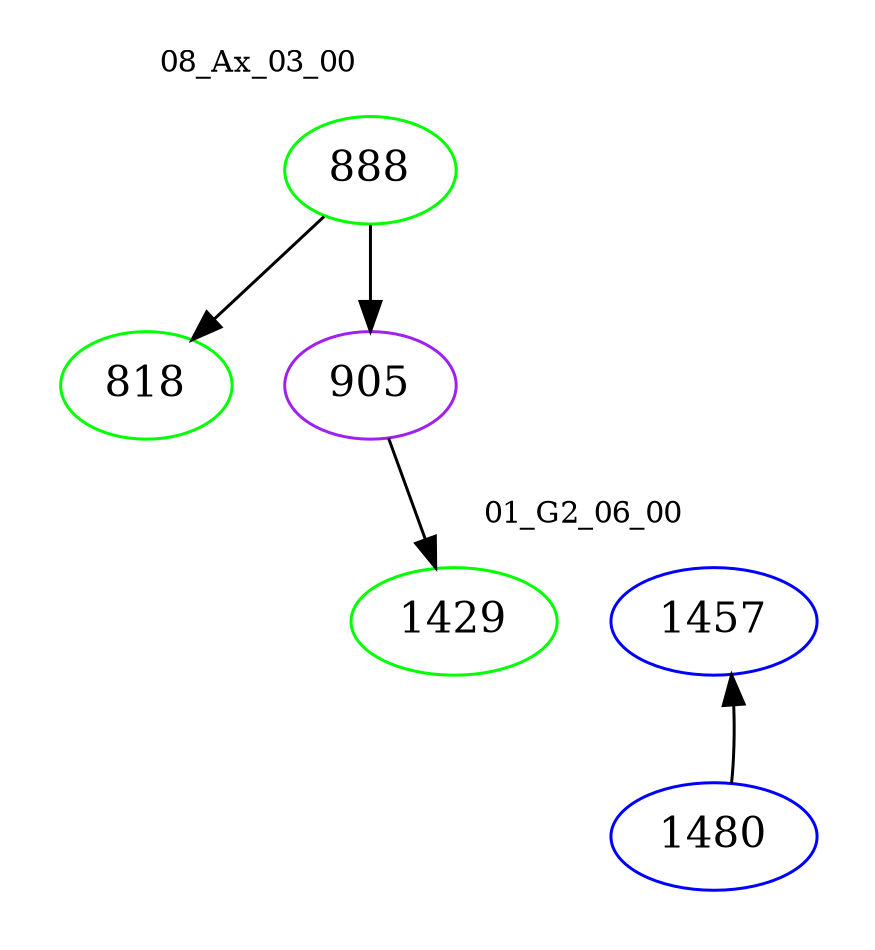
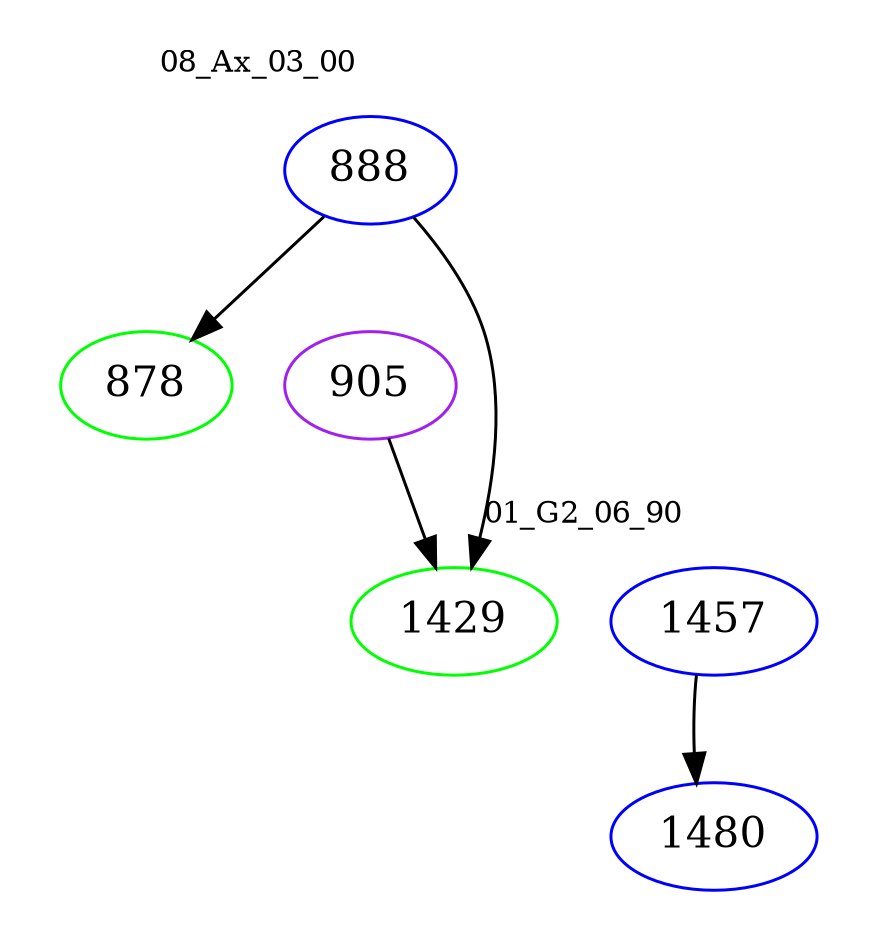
node "888": color green -> blue
edge "888" -> "905": now "888" -> "1429"
node "818": label "818" -> "878"
cluster "01_G2_06_00": label "01_G2_06_00" -> "01_G2_06_90"
edge "1480" -> "1457": reversed
